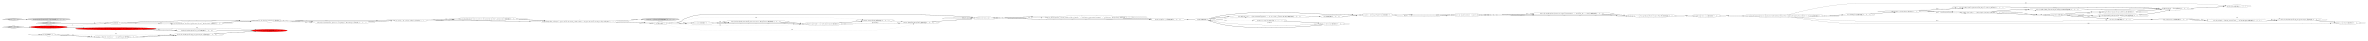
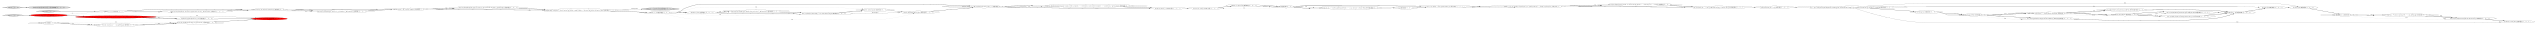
edge "longFileMode.isPosixMode()@@@51@@@['0', '0', '1']" -> "tar(rcol,tOut)@@@62@@@['0', '0', '1']": now "tar(tfs,tOut)@@@59@@@['0', '0', '1']" -> "tar(rcol,tOut)@@@62@@@['0', '0', '1']"
edge "boolean upToDate = true@@@25@@@['0', '0', '1']" -> "upToDate@@@32@@@['0', '0', '1']": now "boolean upToDate = true@@@25@@@['0', '0', '1']" -> "upToDate &= check(tfs)@@@27@@@['0', '0', '1']"
